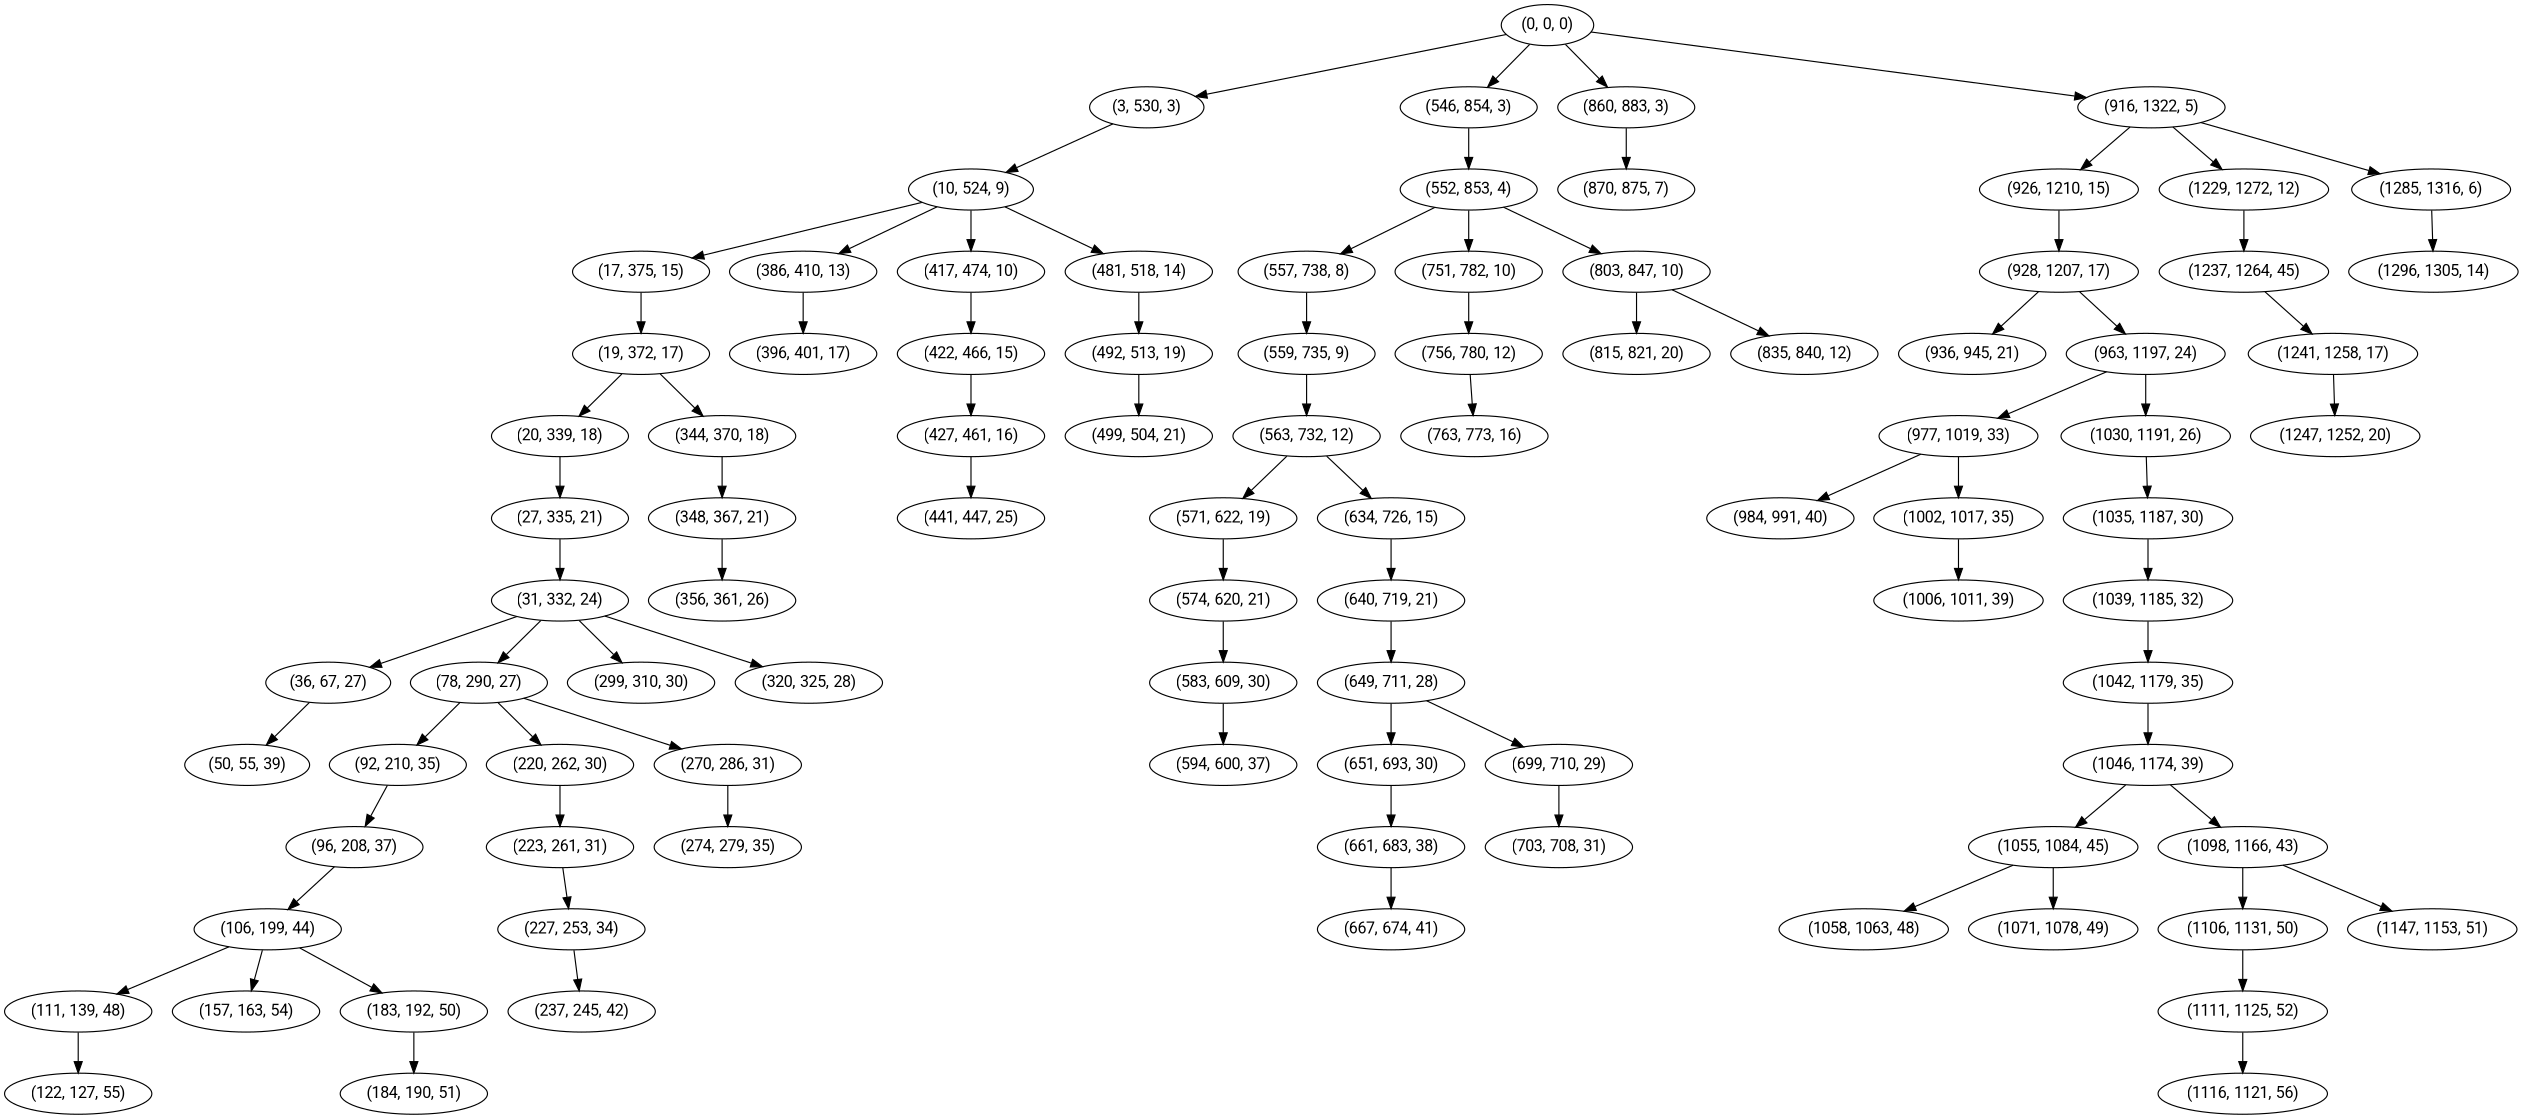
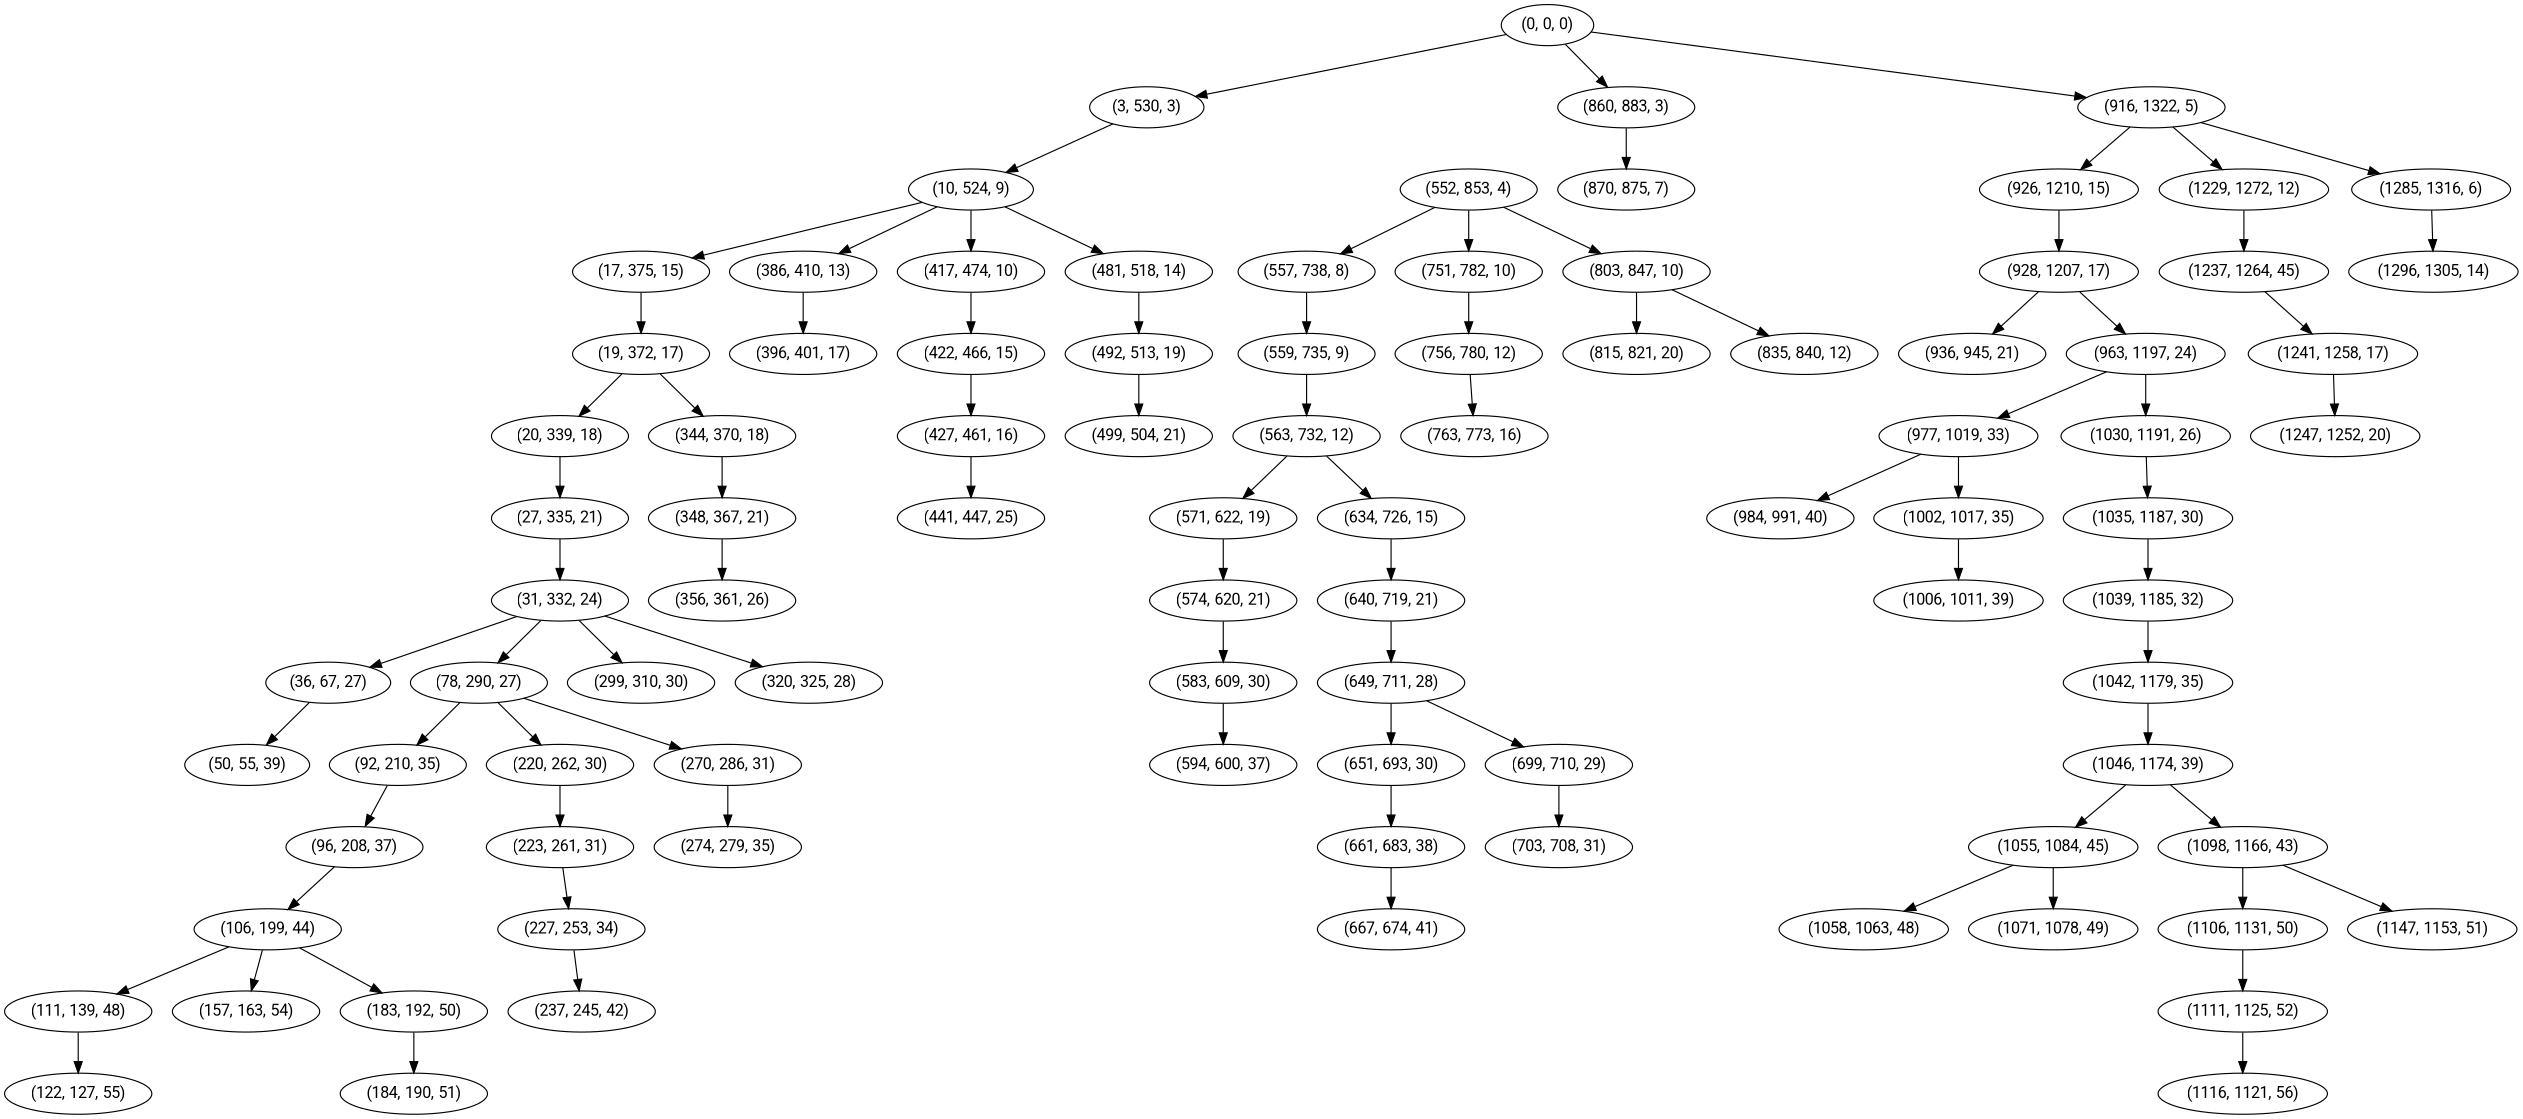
node "(546, 854, 3)": removed
